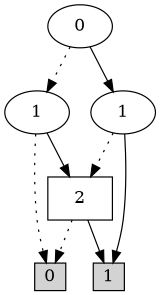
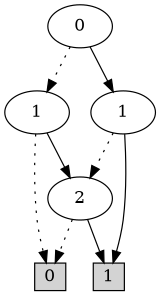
node "2": shape box -> ellipse
